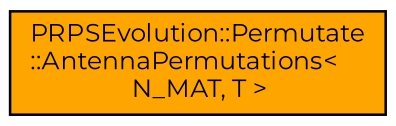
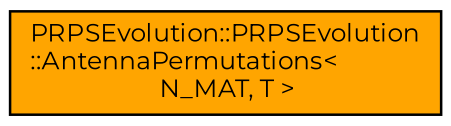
node "PRPSEvolution::Permutate ::AntennaPermutations< N_MAT, T >": label "PRPSEvolution::Permutate ::AntennaPermutations< N_MAT, T >" -> "PRPSEvolution::PRPSEvolution ::AntennaPermutations< N_MAT, T >"
